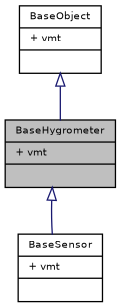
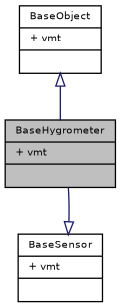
edge "BaseSensor" -> "BaseHygrometer": reversed
